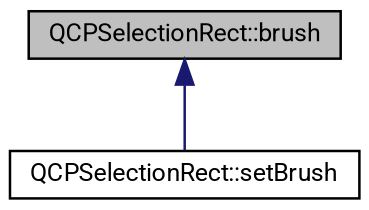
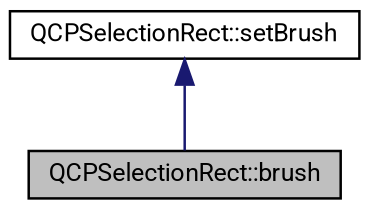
edge "QCPSelectionRect::setBrush" -> "QCPSelectionRect::brush": reversed
